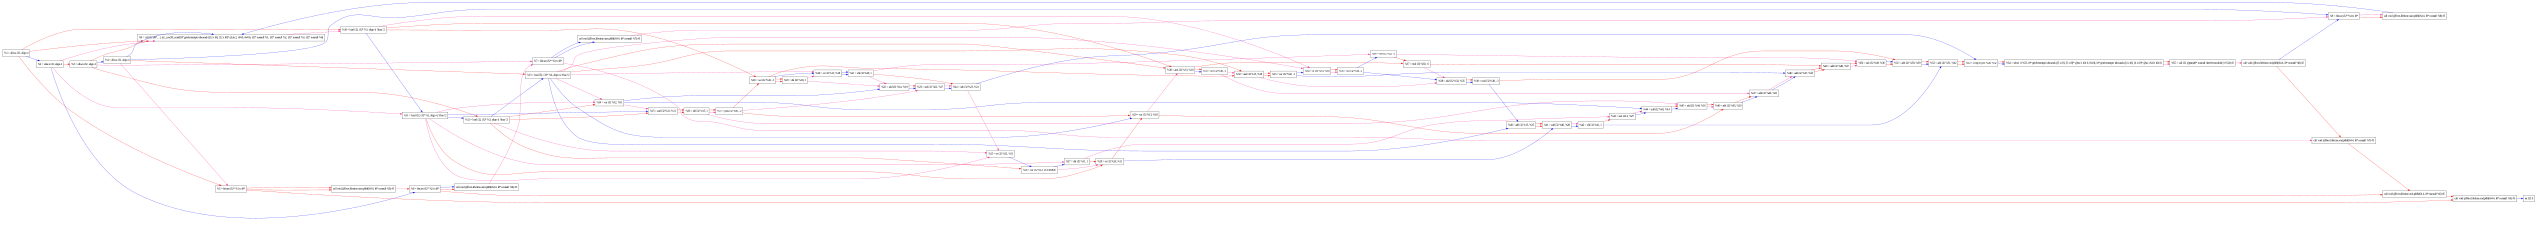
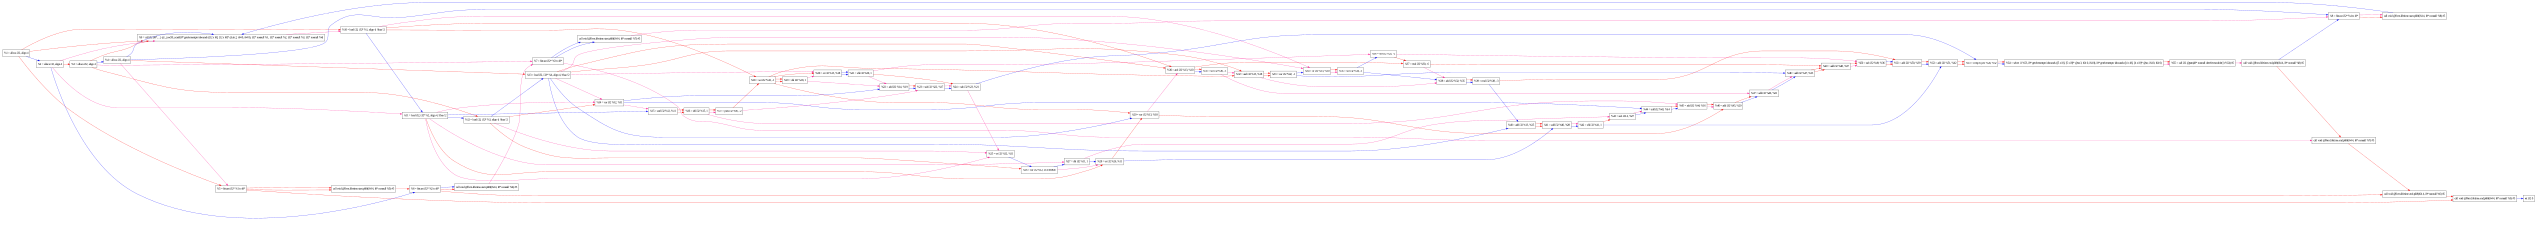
edge "%18 = xor i32 %10, -1" -> "%20 = or i32 %13, %18": color blue -> red
edge "%17 = puts i32 %16, -2" -> "%29 = xor i32 %13, %18": now "%18 = xor i32 %10, -1" -> "%29 = xor i32 %13, %18"
edge "%12 = load i32, i32* %3, align 4, !tbaa !2" -> "%15 = and i32 %12, %11": removed
edge "%27 = shl i32 %11, 1" -> "%28 = or i32 %26, %11": color red -> blue
